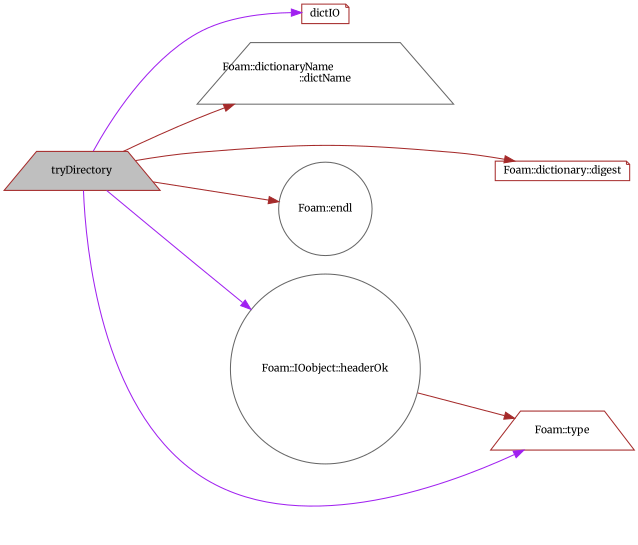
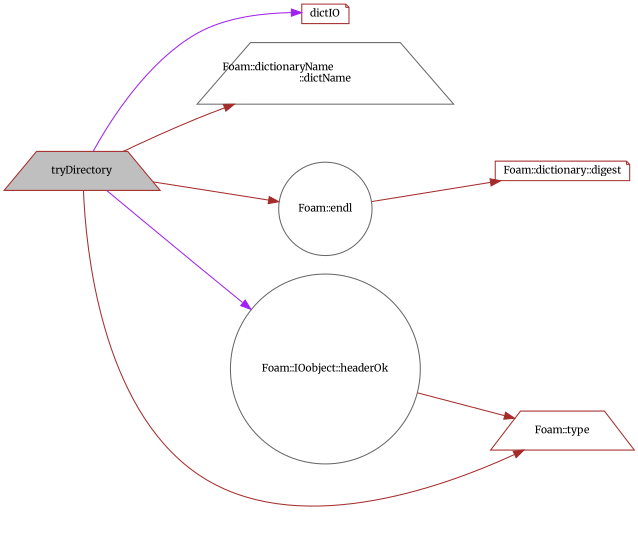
edge "tryDirectory" -> "Foam::dictionary::digest": now "Foam::endl" -> "Foam::dictionary::digest"
edge "tryDirectory" -> "Foam::type": color purple -> brown
